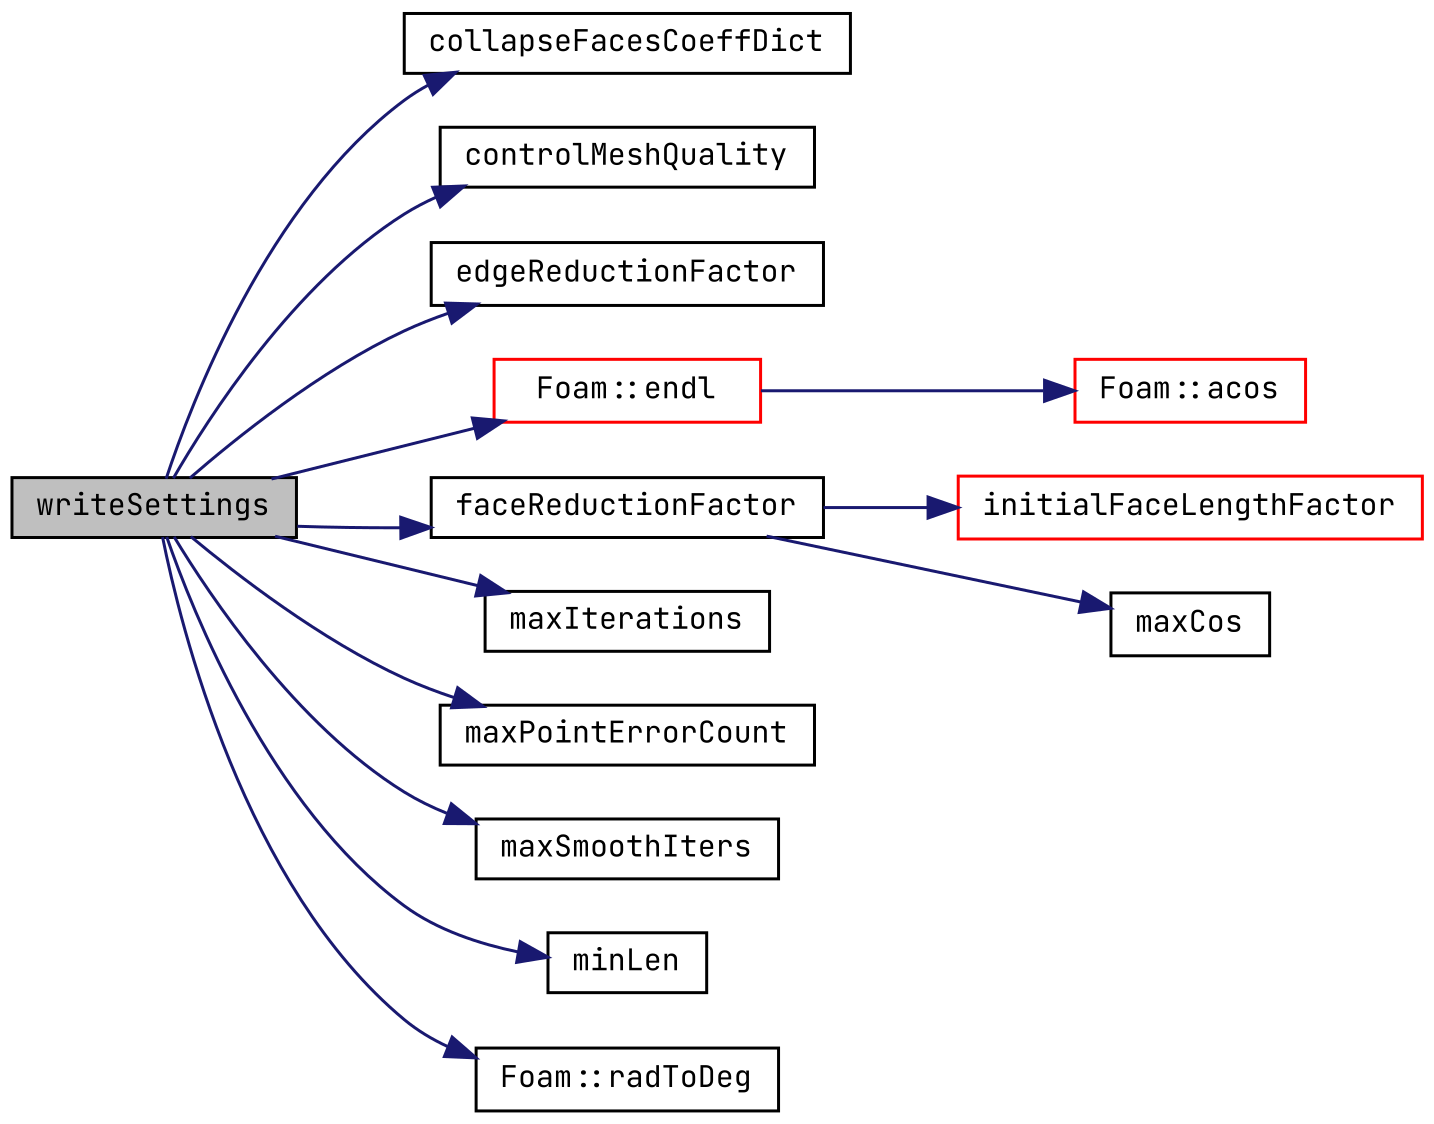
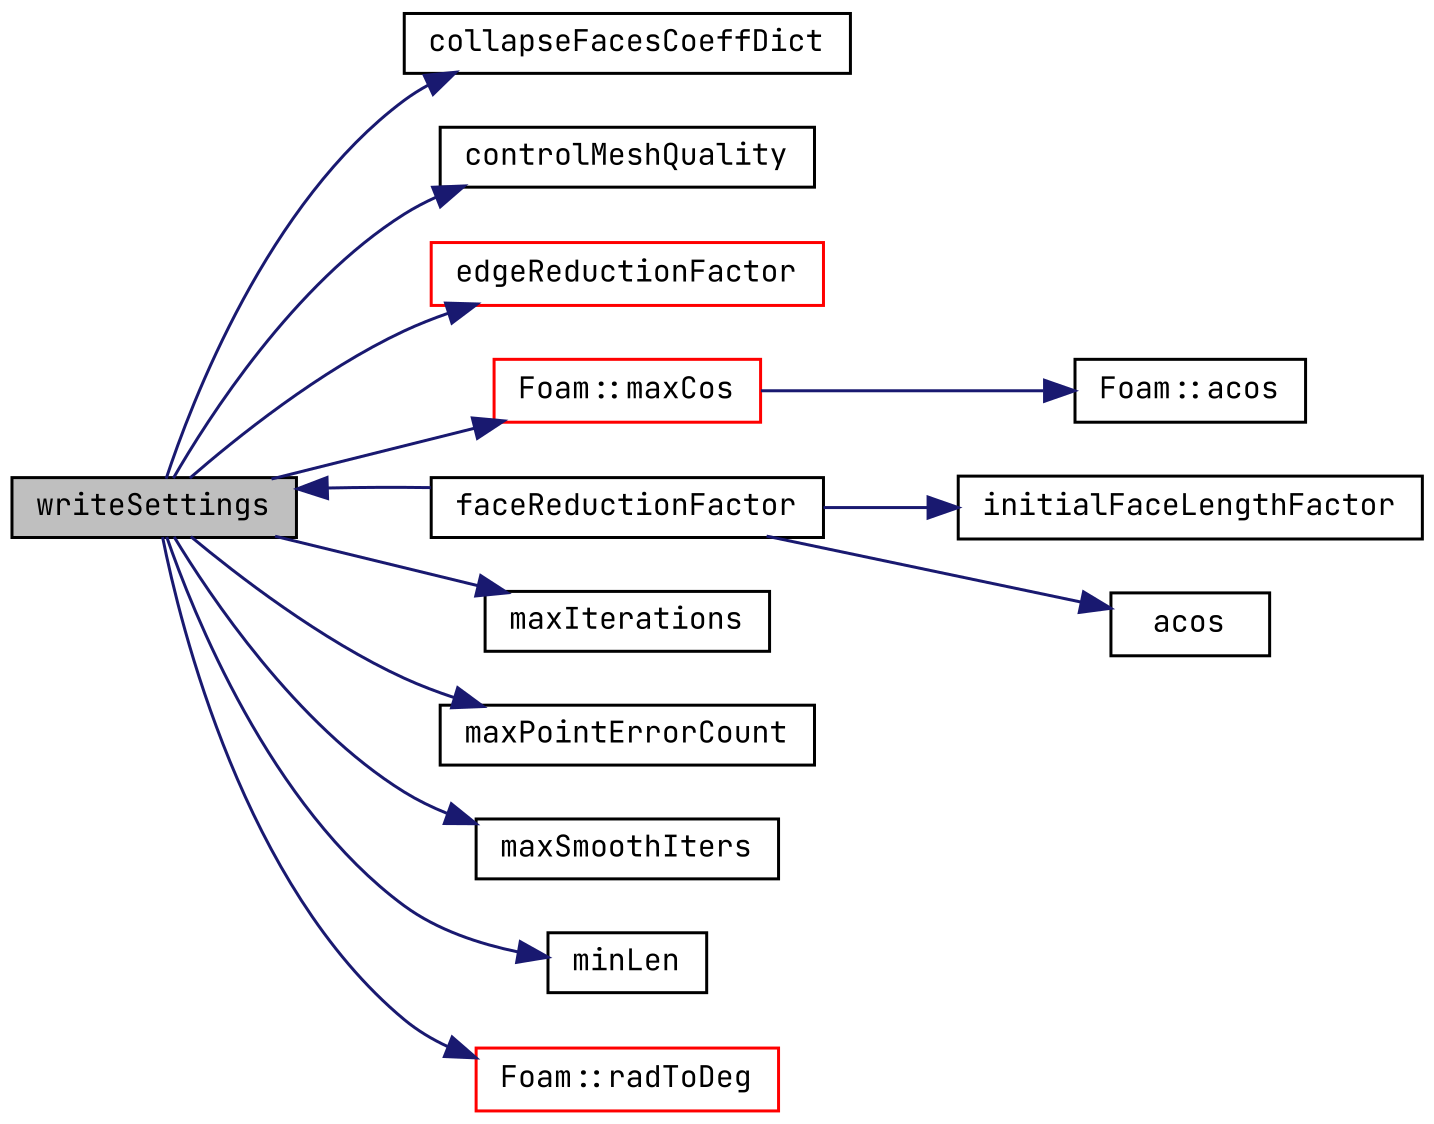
node "edgeReductionFactor": color black -> red
node "Foam::endl": label "Foam::endl" -> "Foam::maxCos"
node "Foam::acos": color red -> black
node "initialFaceLengthFactor": color red -> black
edge "writeSettings" -> "faceReductionFactor": reversed
node "maxCos": label "maxCos" -> "acos"
node "Foam::radToDeg": color black -> red
